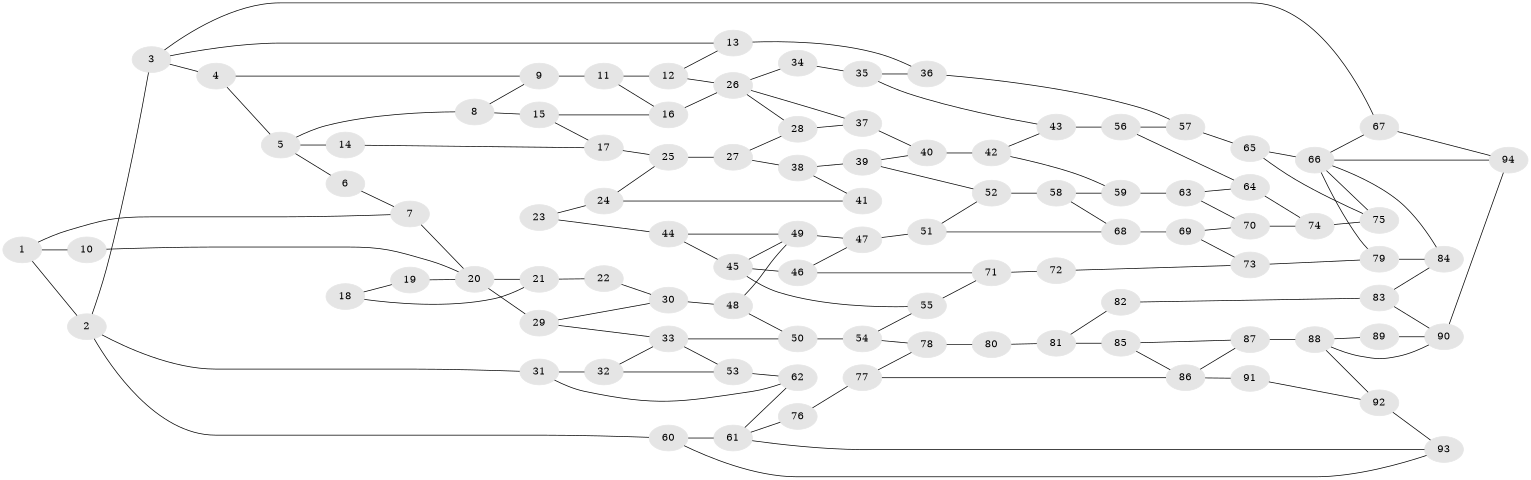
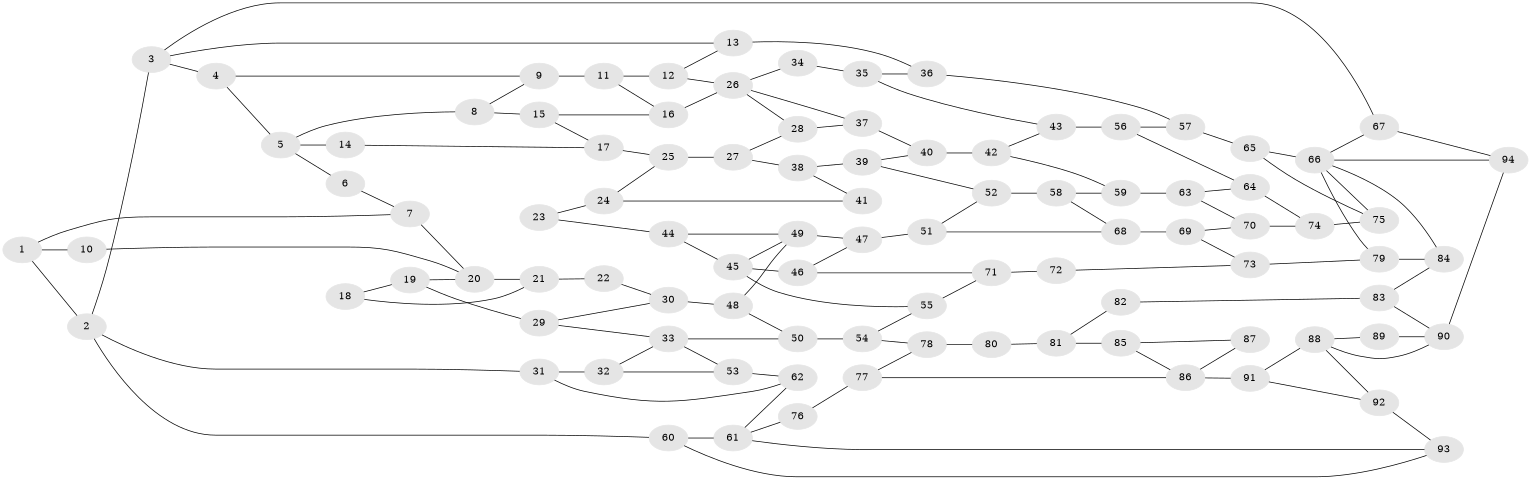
edge "20" -- "29": now "19" -- "29"
edge "87" -- "88": now "91" -- "88"
